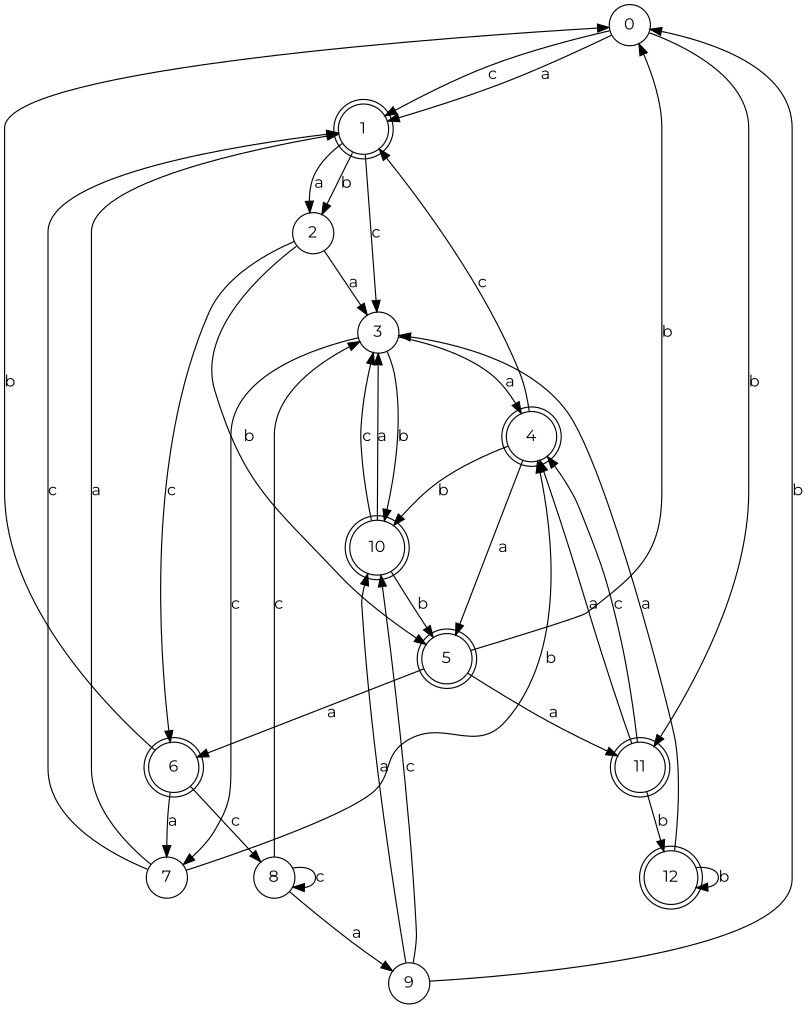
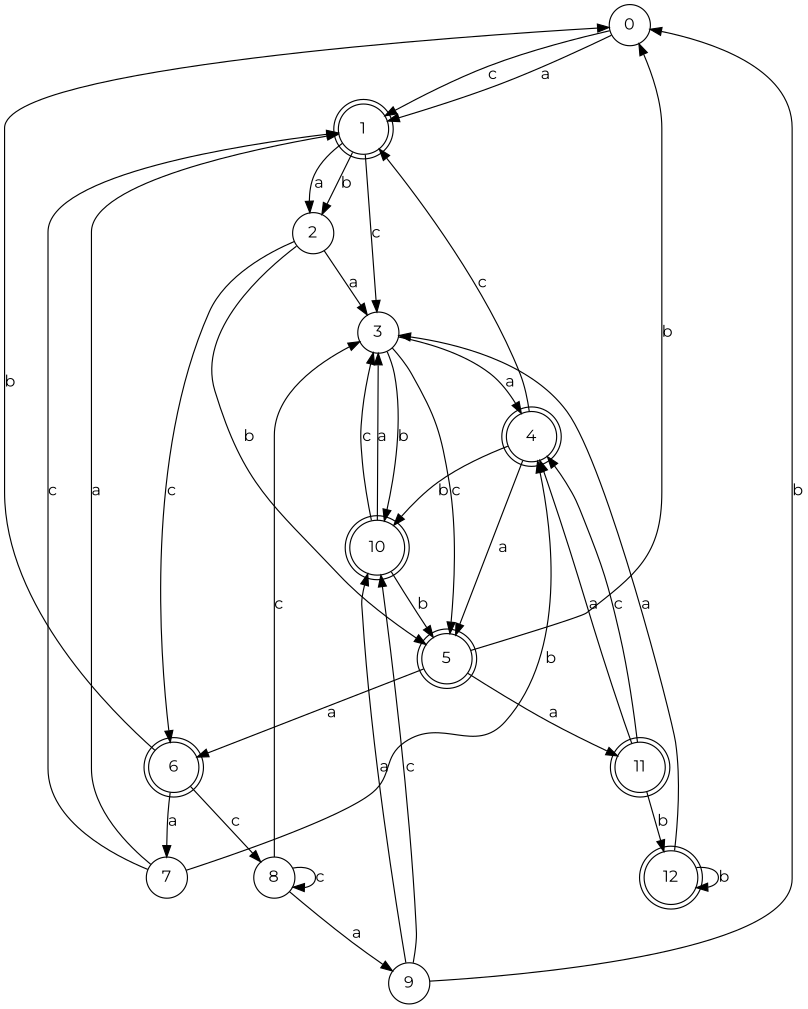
edge "0" -> "11": removed, label "b"
edge "3" -> "7": now "3" -> "5"
